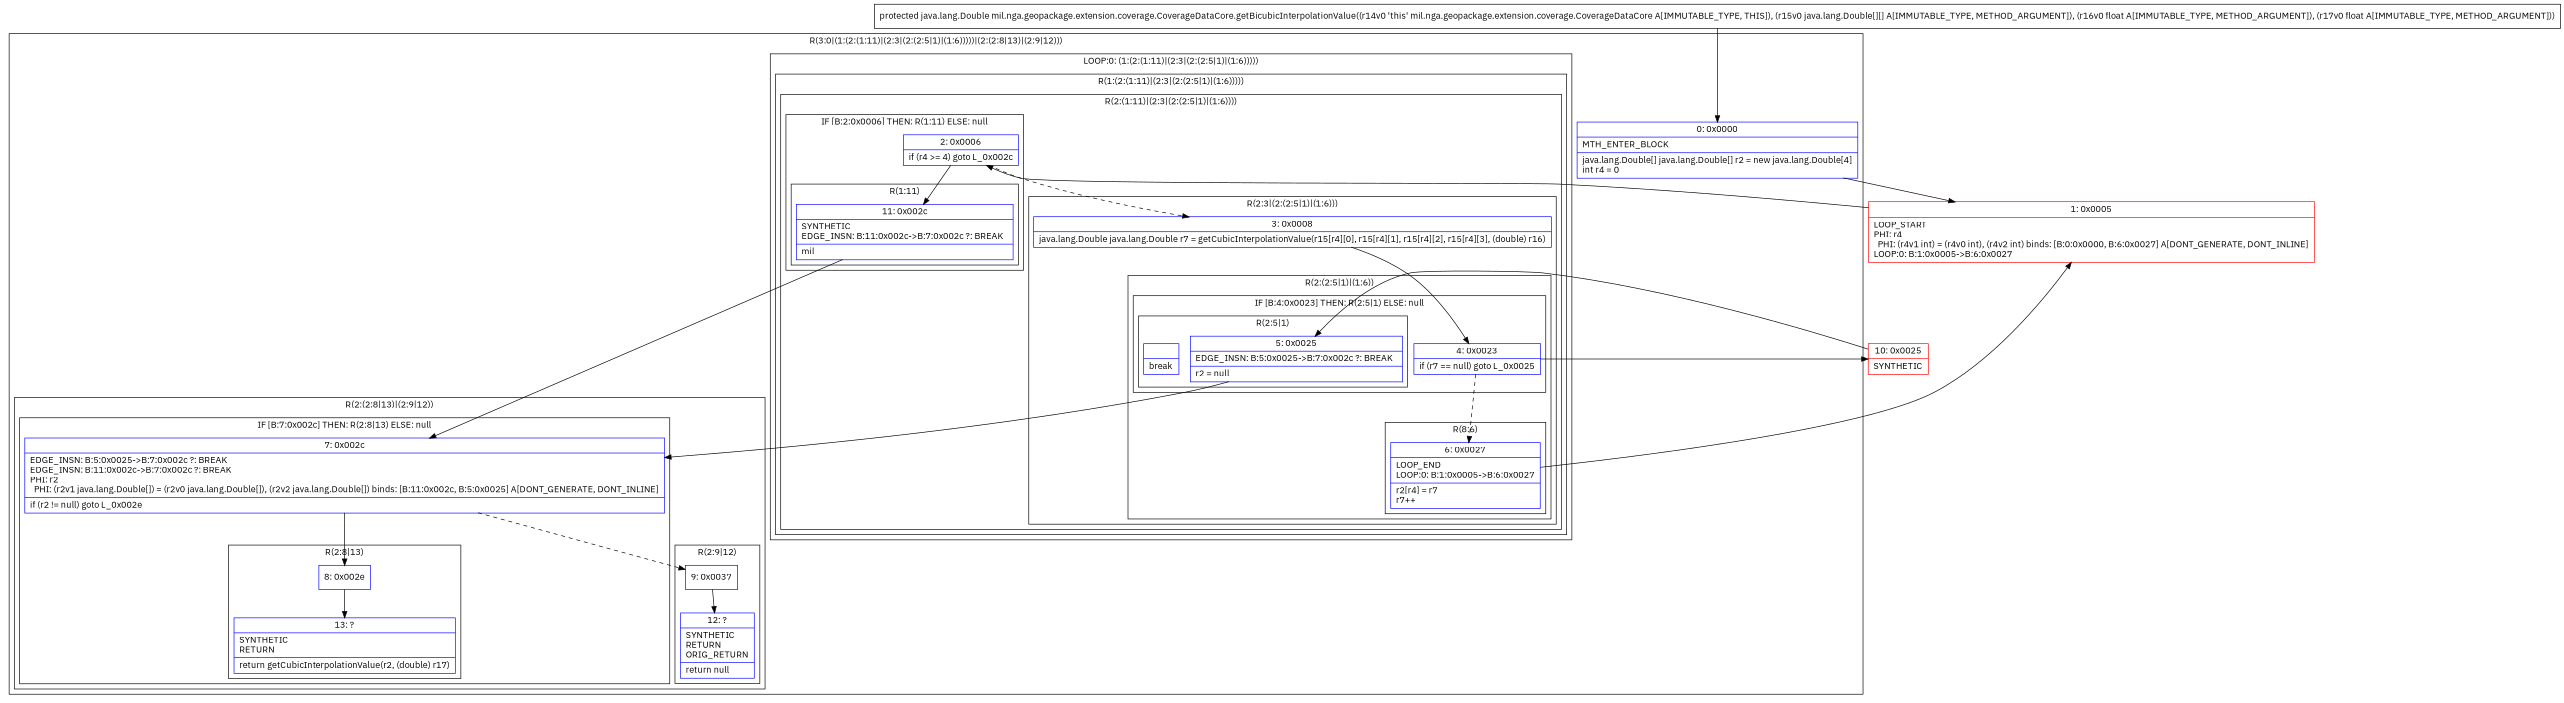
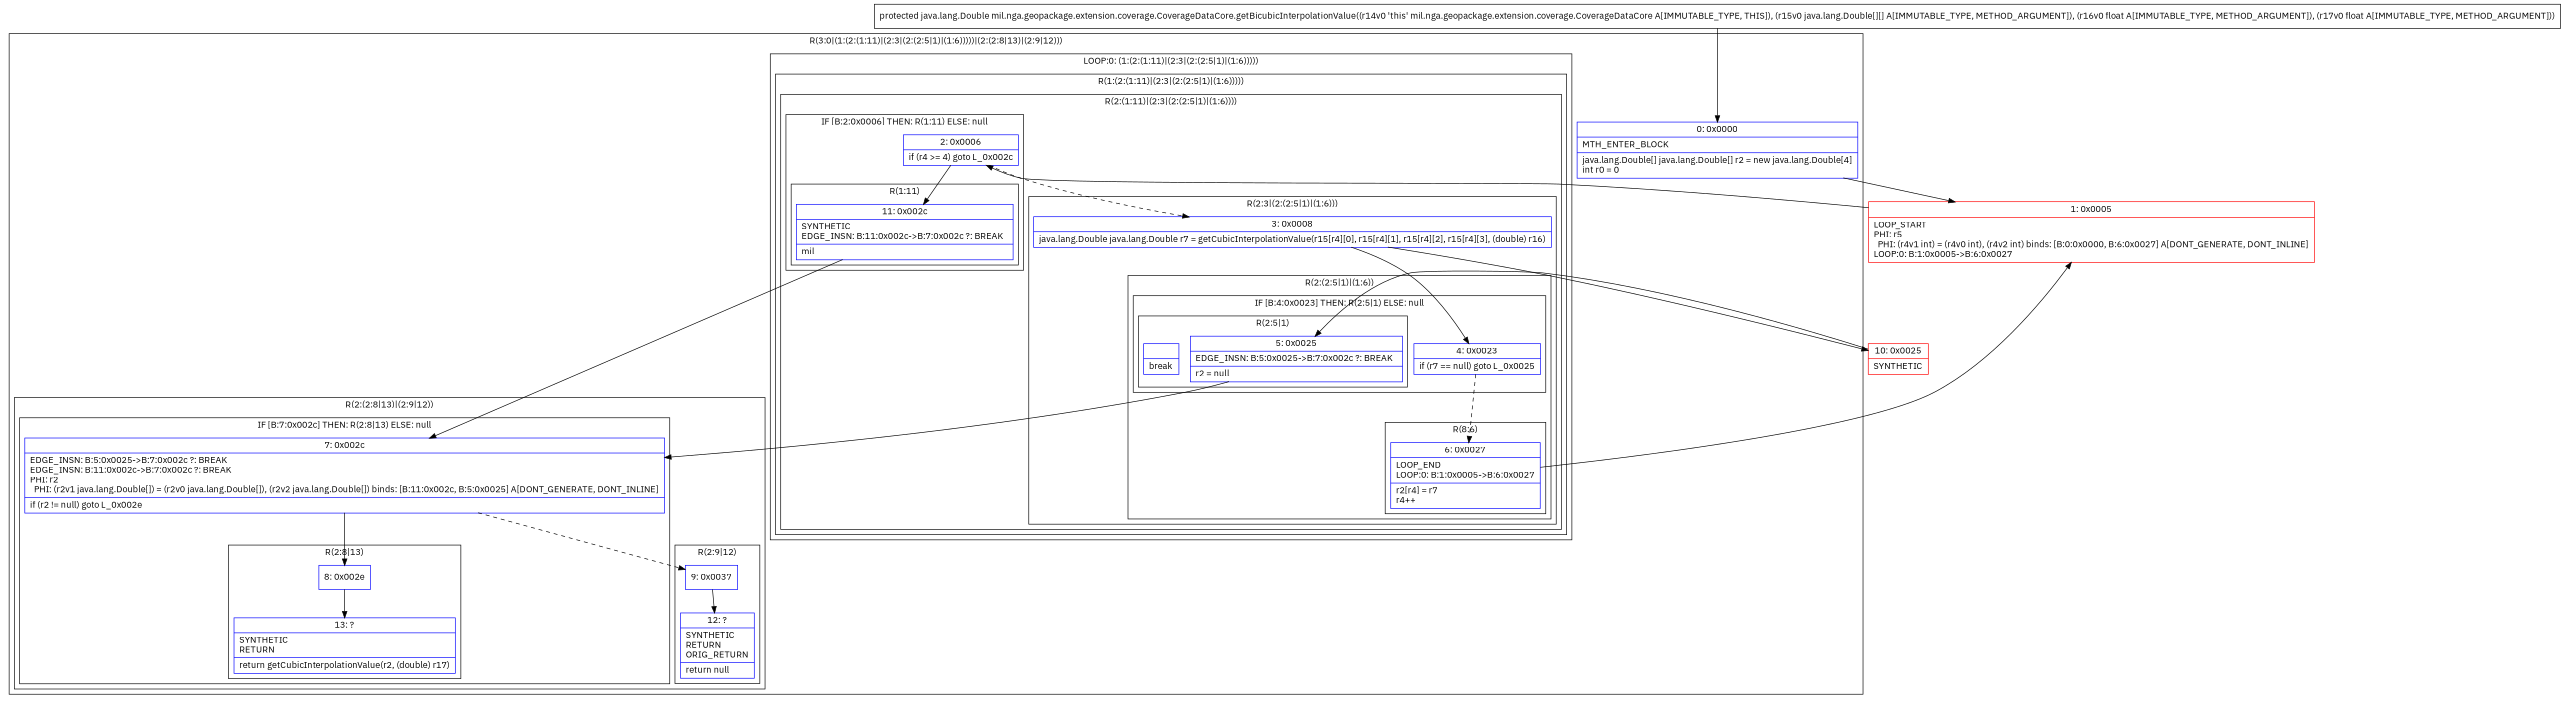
node "0: 0x0000": text "int r4 = 0" -> "int r0 = 0"
node "1: 0x0005": text "PHI: r4" -> "PHI: r5"
edge "4: 0x0023" -> "10: 0x0025": now "3: 0x0008" -> "10: 0x0025"
node "6: 0x0027": text "r7++" -> "r4++"
